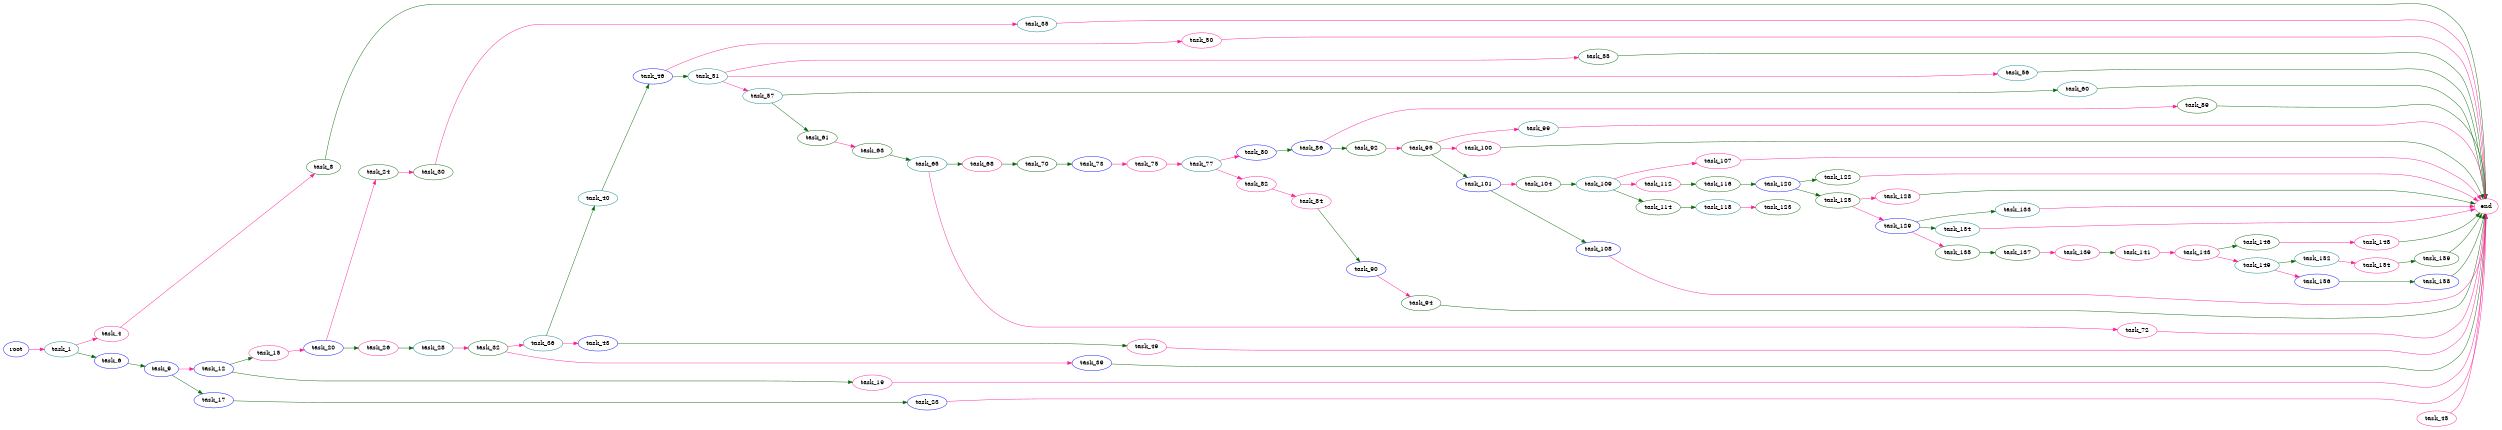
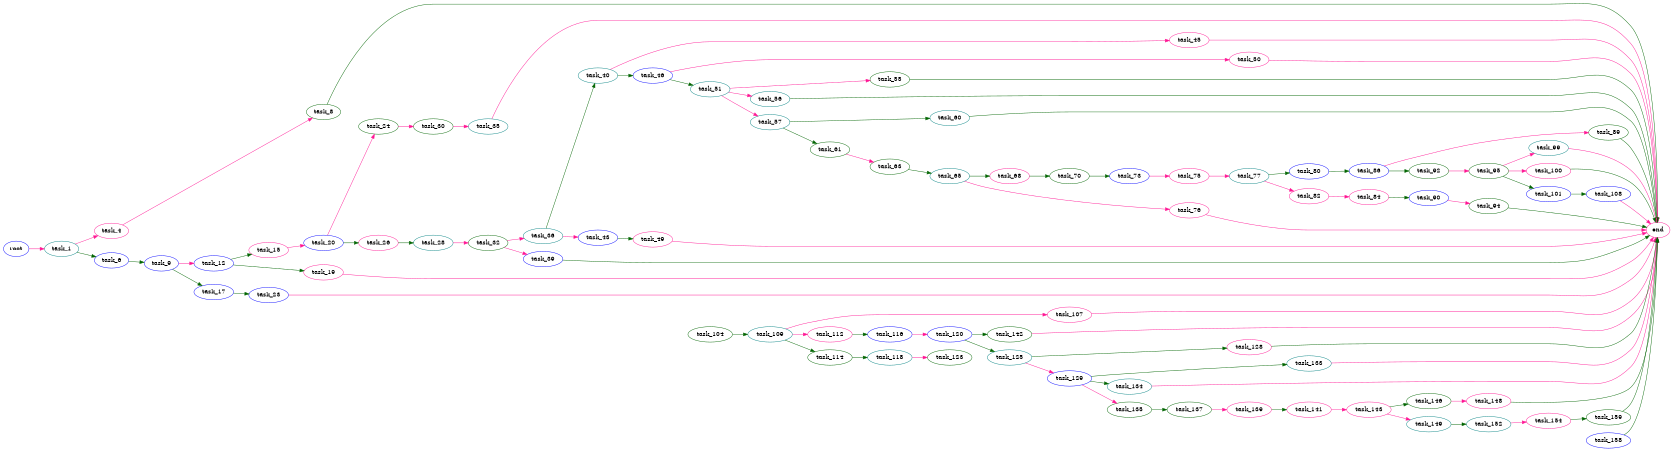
edge "task_40" -> "task_45": added
edge "task_77" -> "task_80": color deeppink -> darkgreen
node "task_122": label "task_122" -> "task_142"
edge "task_101" -> "task_104": removed
node "task_116": color darkgreen -> blue
edge "task_116" -> "task_120": color darkgreen -> deeppink
edge "task_125" -> "task_128": color deeppink -> darkgreen
node "task_125": color darkgreen -> teal
node "task_156": removed
node "task_72": label "task_72" -> "task_76"
